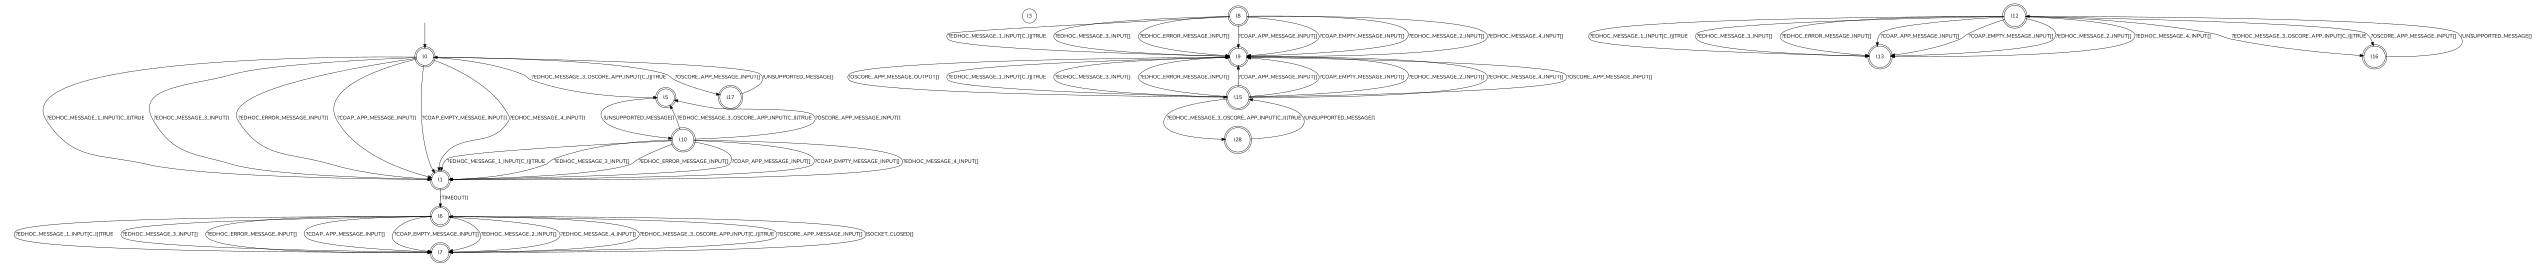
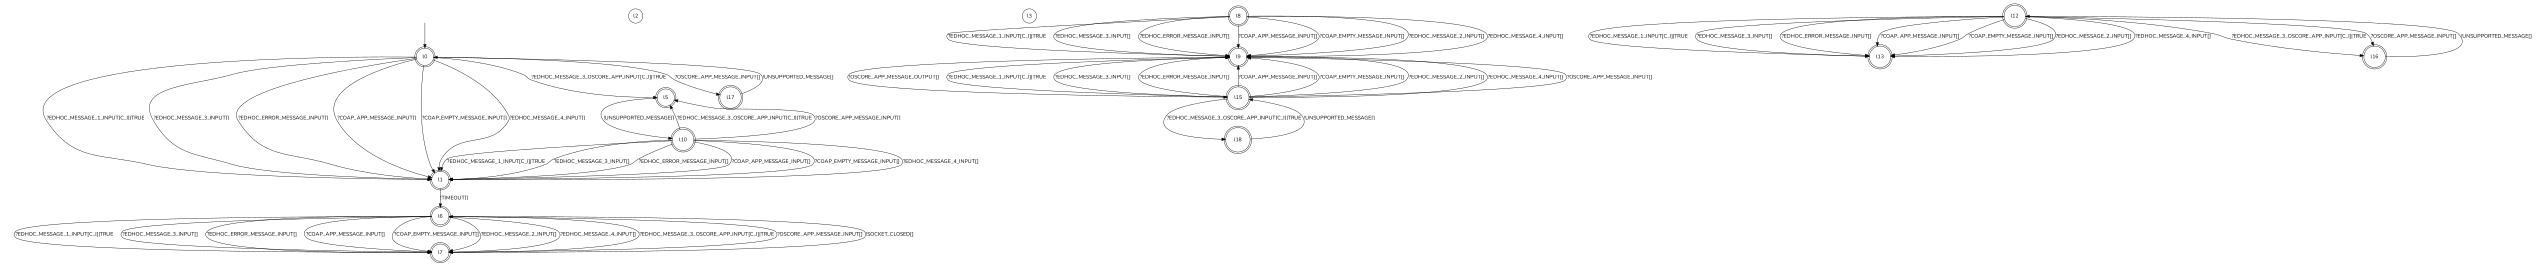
node "l2": added
node "l28": label "l28" -> "l18"
